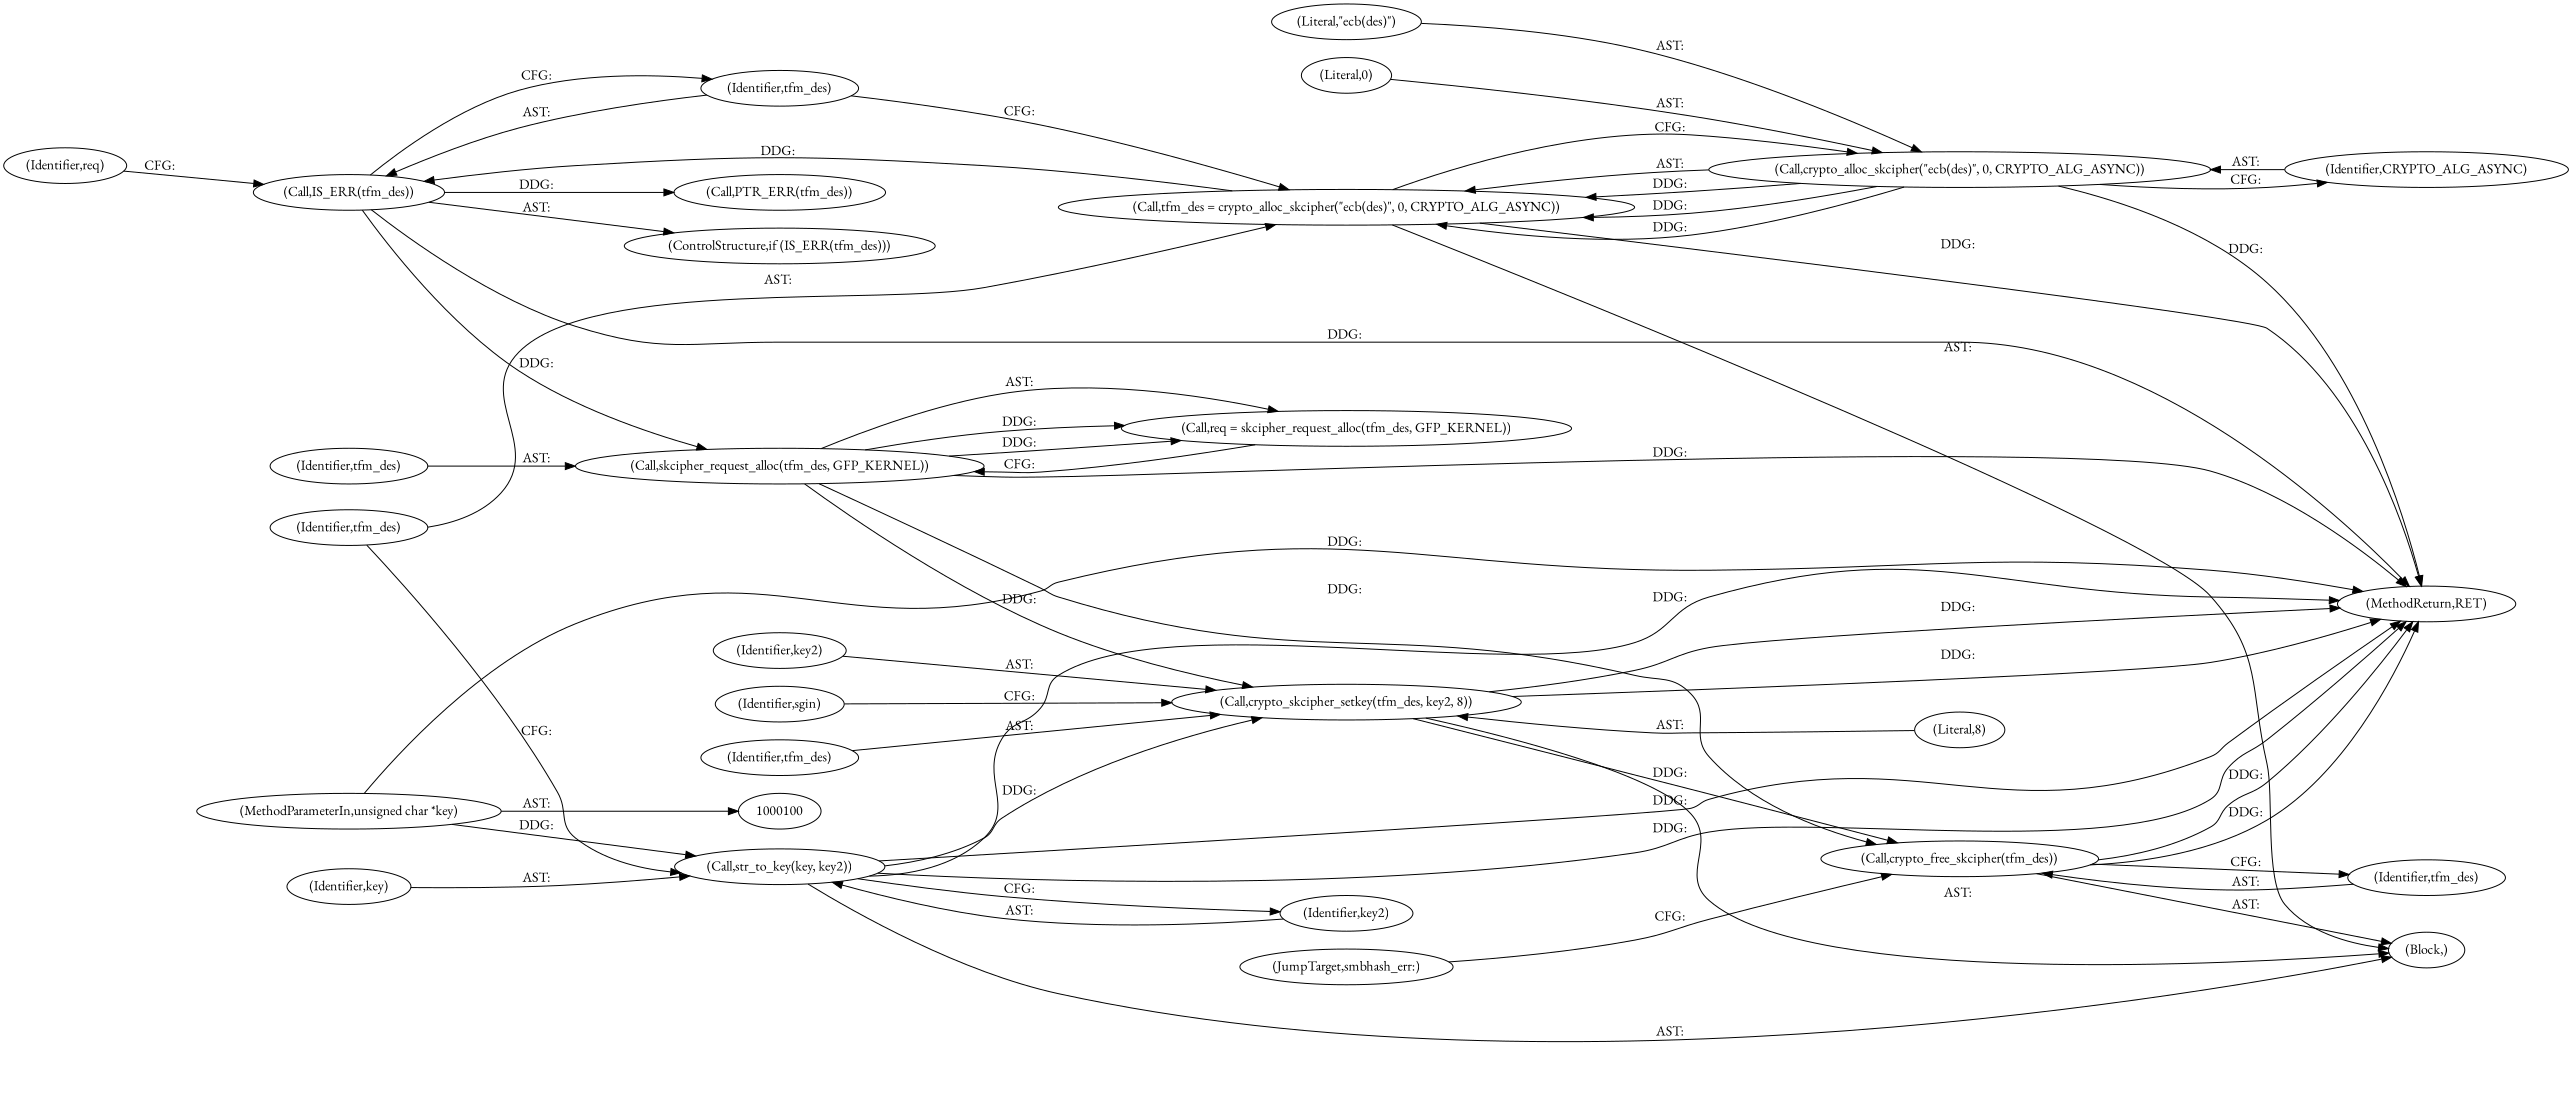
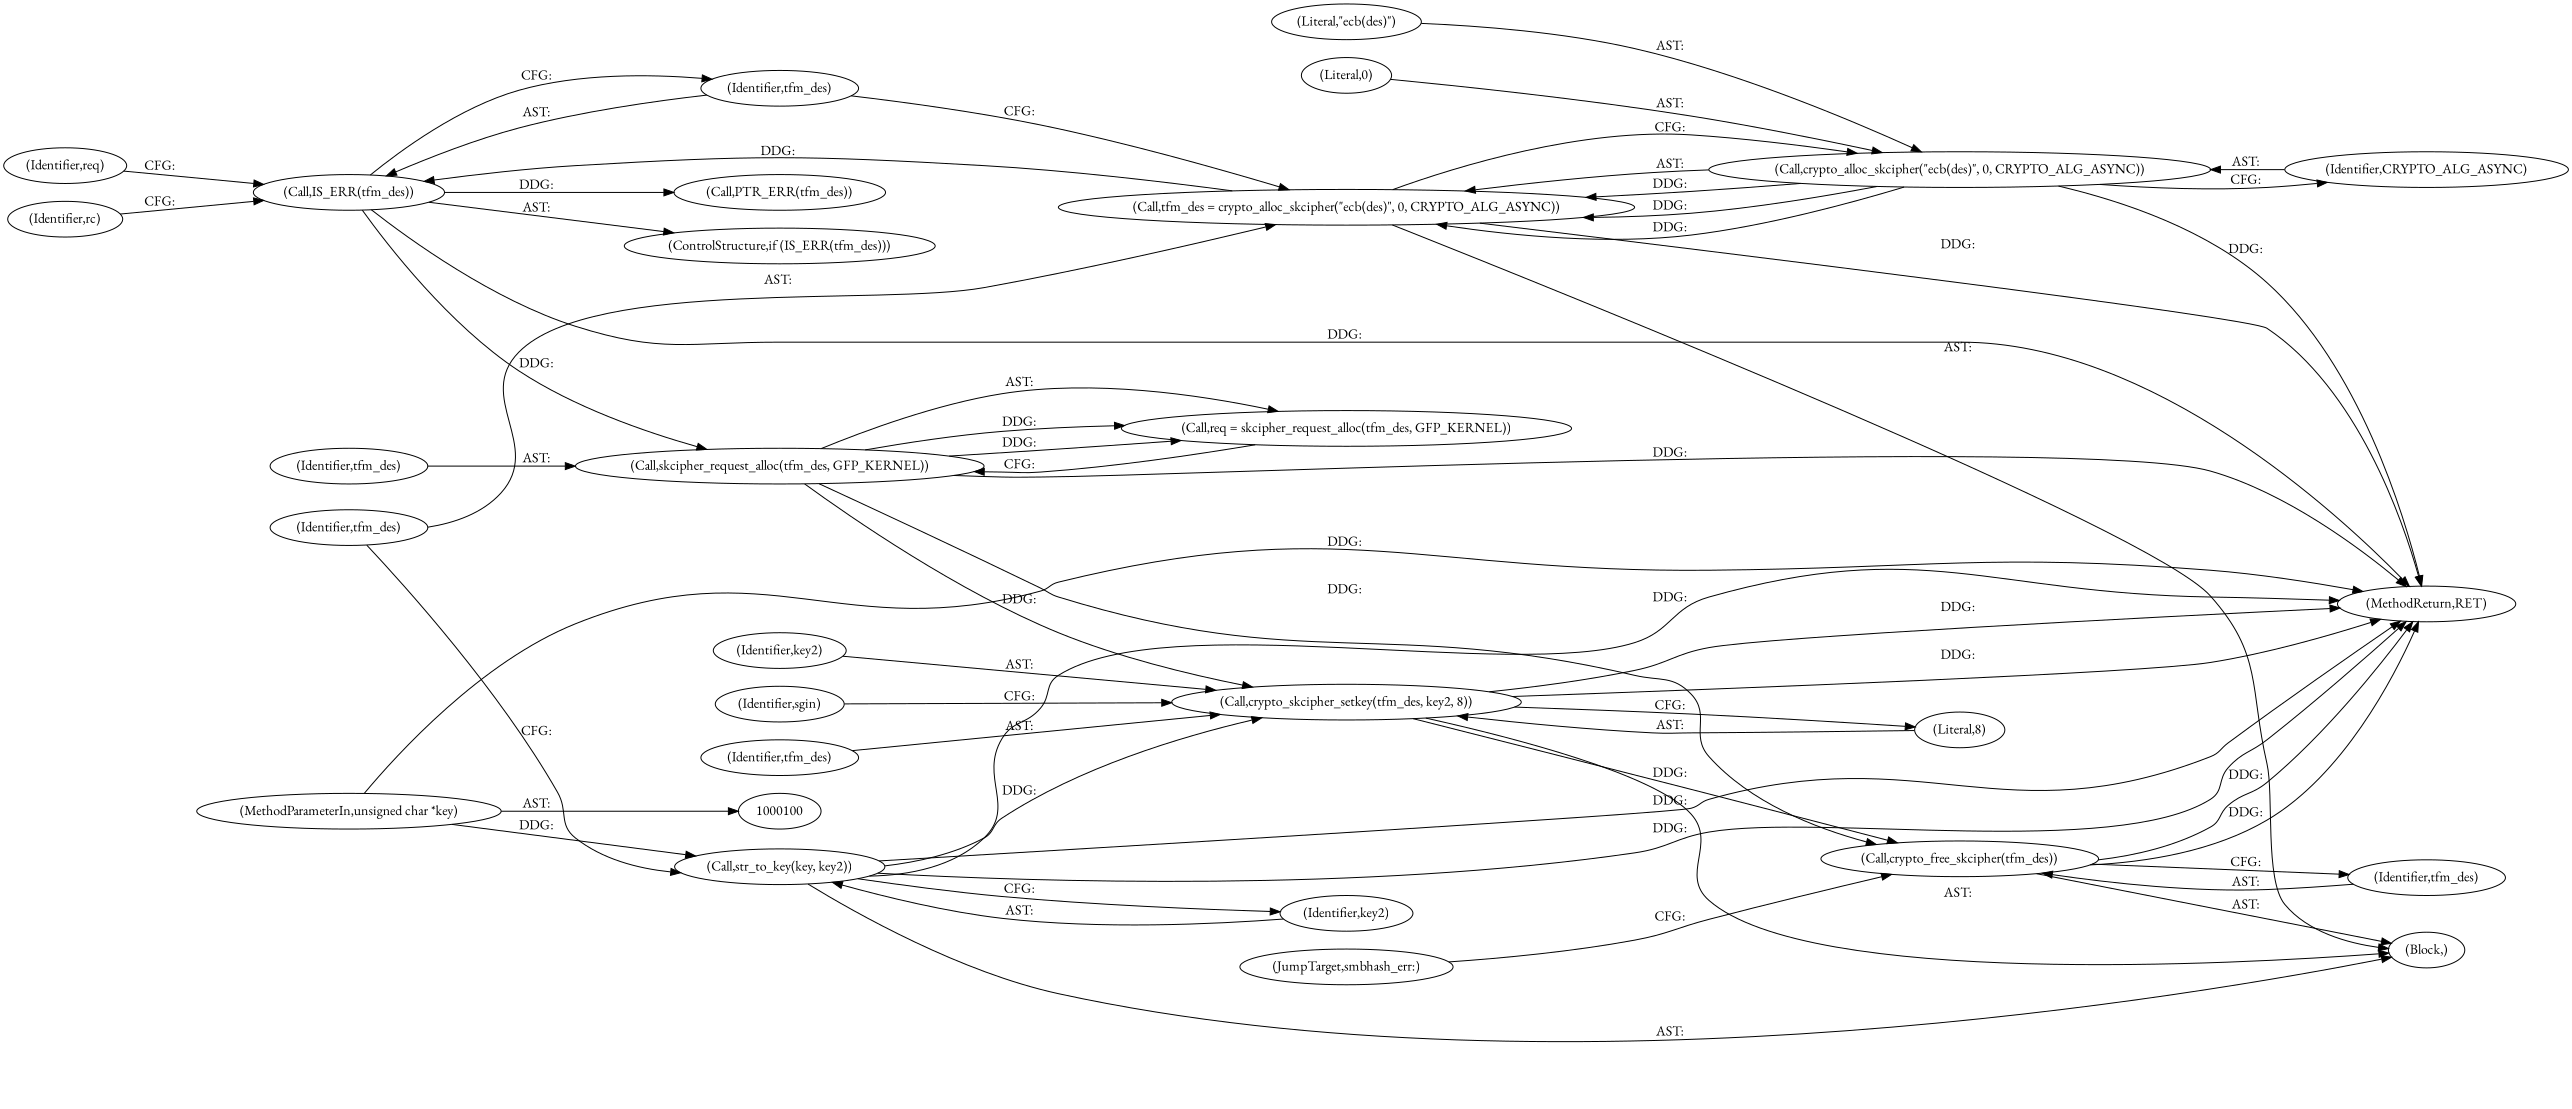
node "(Identifier,rc)": added
edge "(Call,crypto_skcipher_setkey(tfm_des, key2, 8))" -> "(Literal,8)": added, label "CFG:"
node "(Identifier,key)": removed
